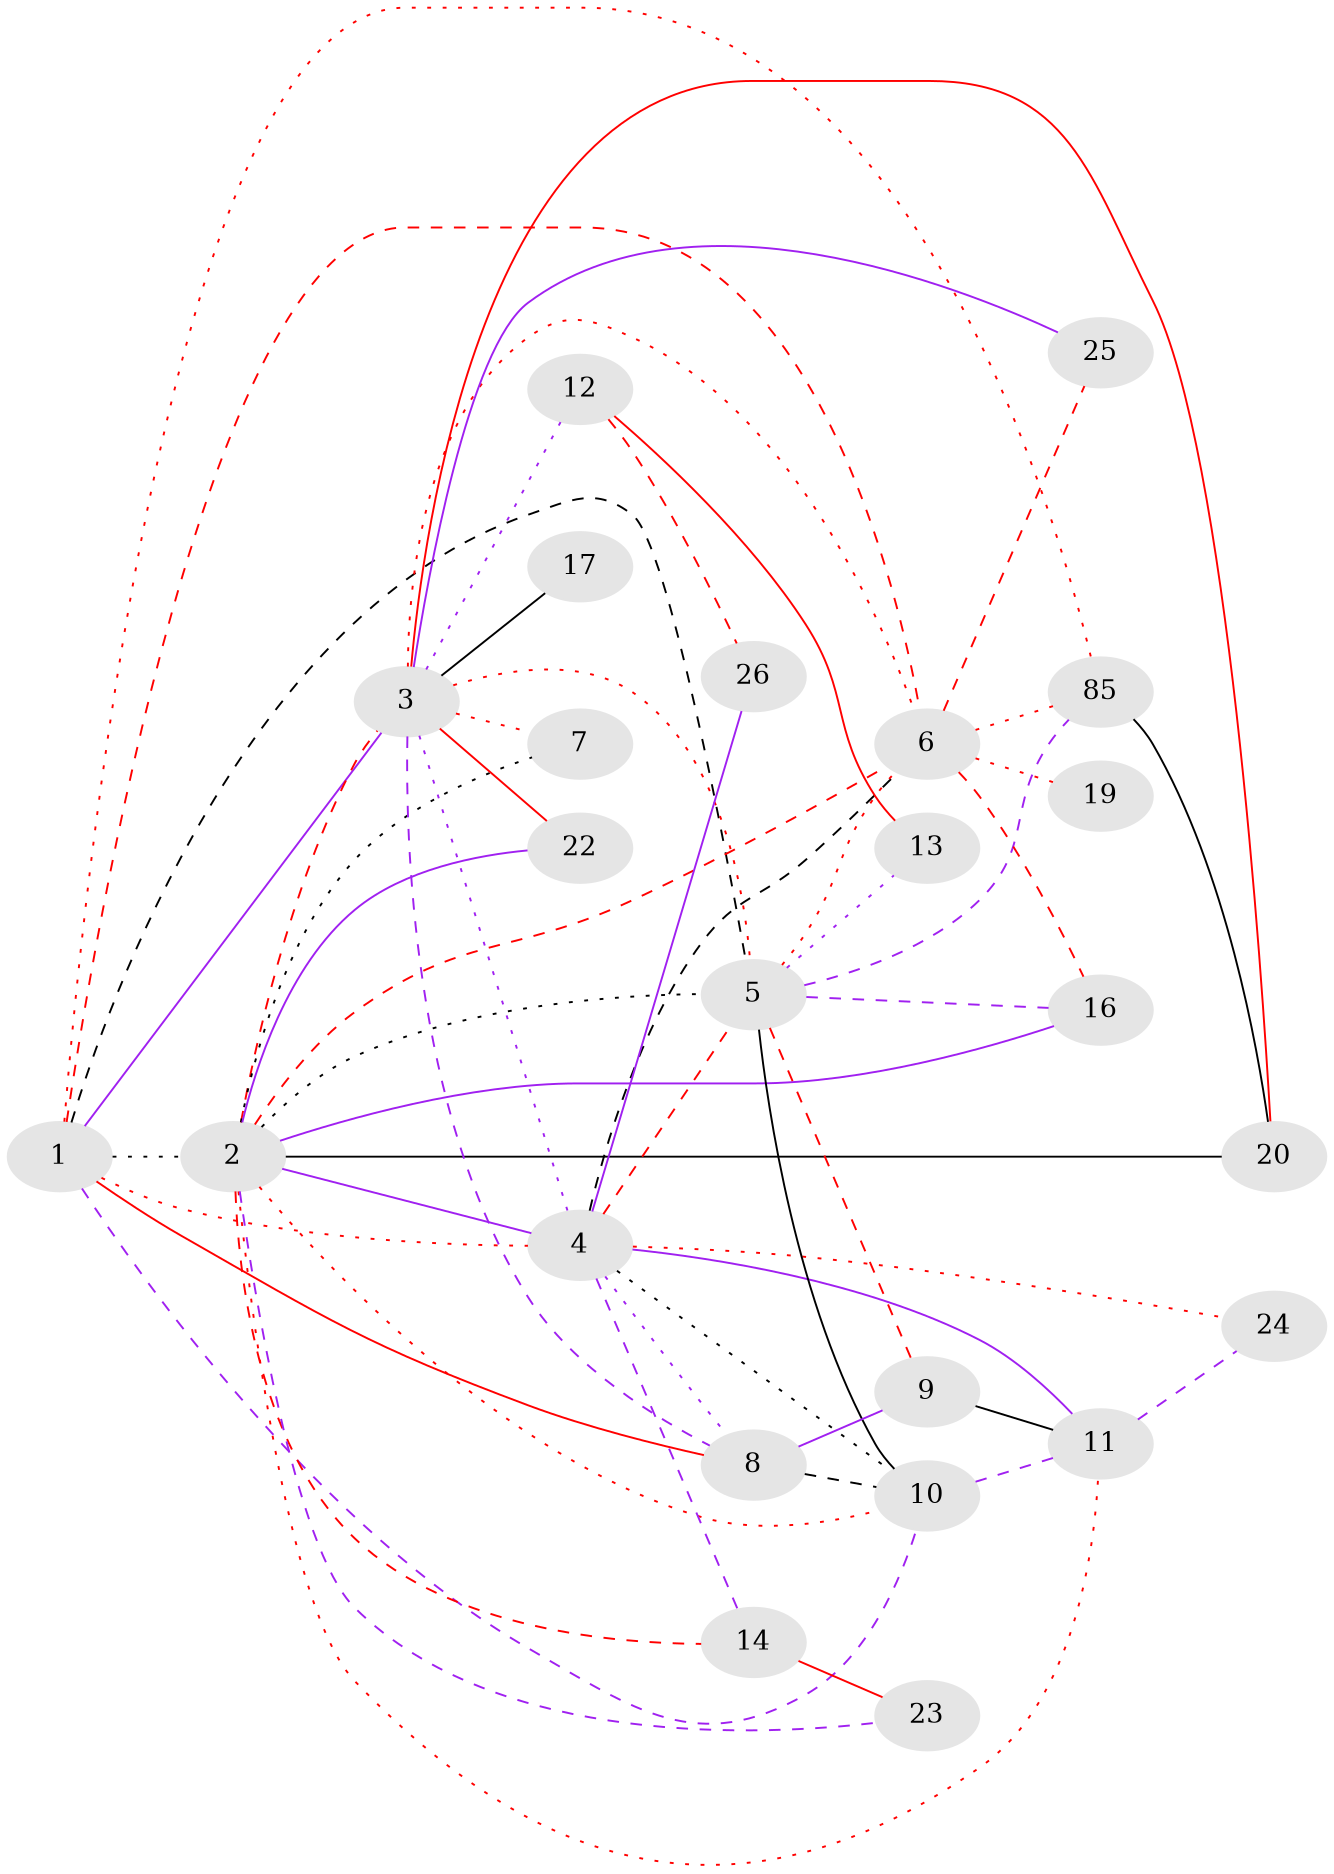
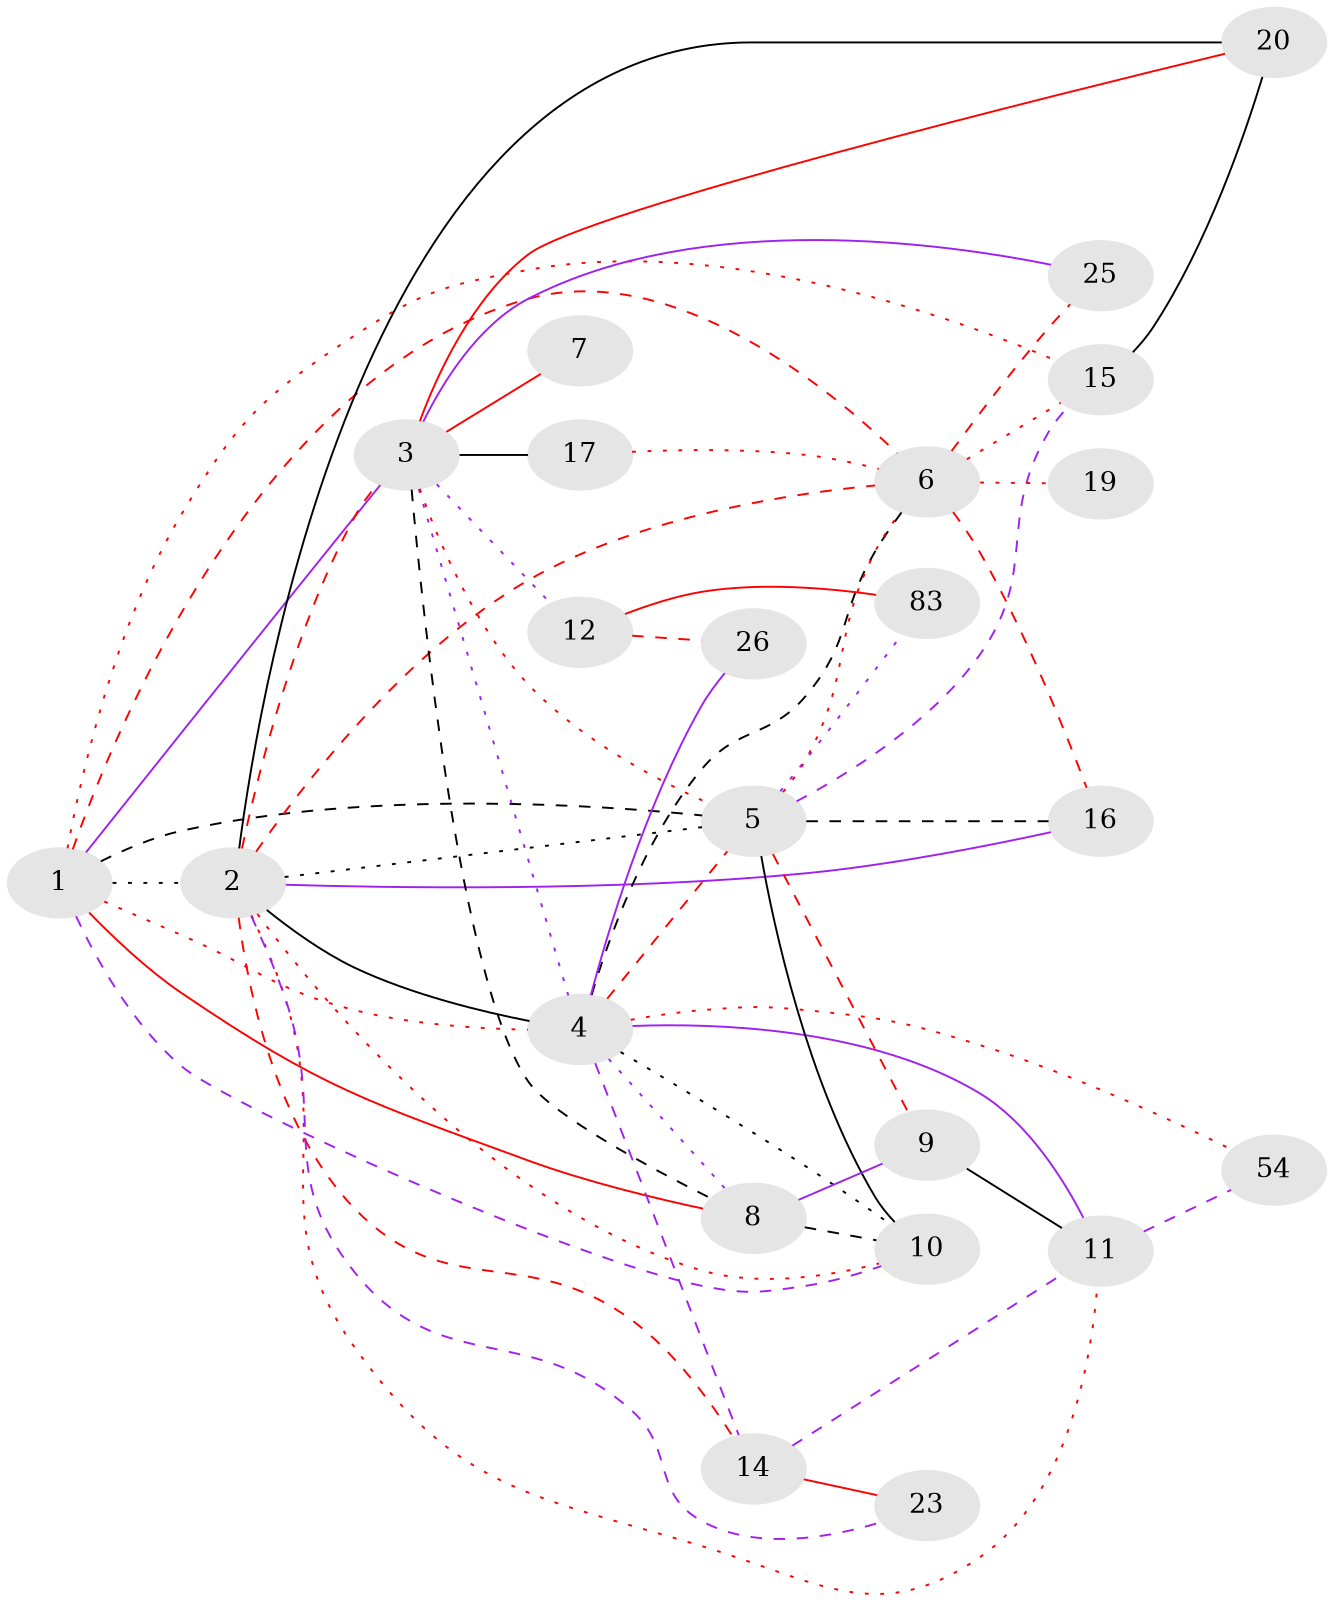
edge "3" -- "6": now "17" -- "6"
node "85": label "85" -> "15"
edge "3" -- "7": style dotted -> solid
node "22": removed
node "13": label "13" -> "83"
edge "7" -- "2": removed
edge "5" -- "16": color purple -> black
edge "3" -- "8": color purple -> black
edge "2" -- "4": color purple -> black
node "24": label "24" -> "54"
edge "11" -- "10": now "11" -- "14"
